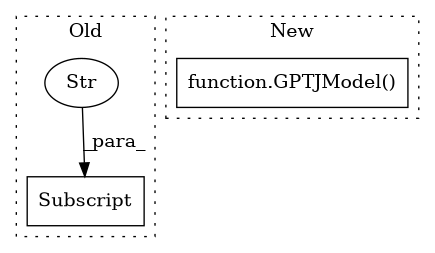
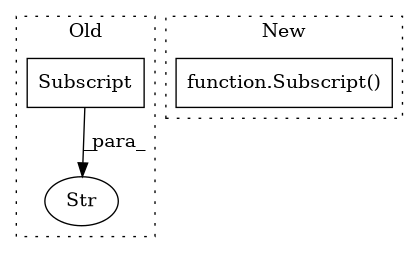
node "function.GPTJModel()": label "function.GPTJModel()" -> "function.Subscript()"
edge "Str" -> "Subscript": reversed
